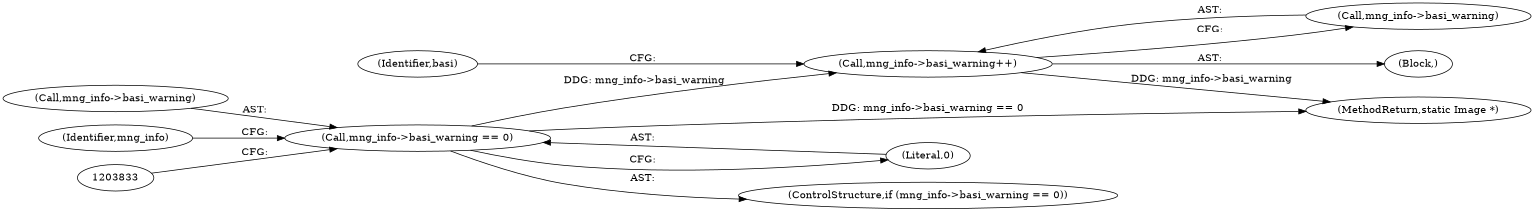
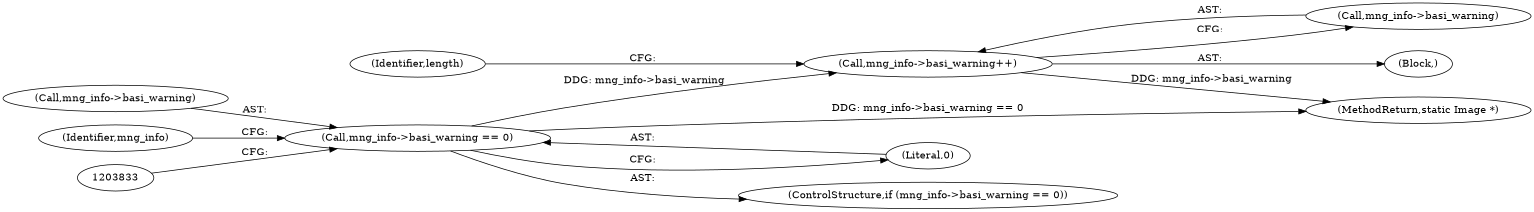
node "(Identifier,basi)": label "(Identifier,basi)" -> "(Identifier,length)"
